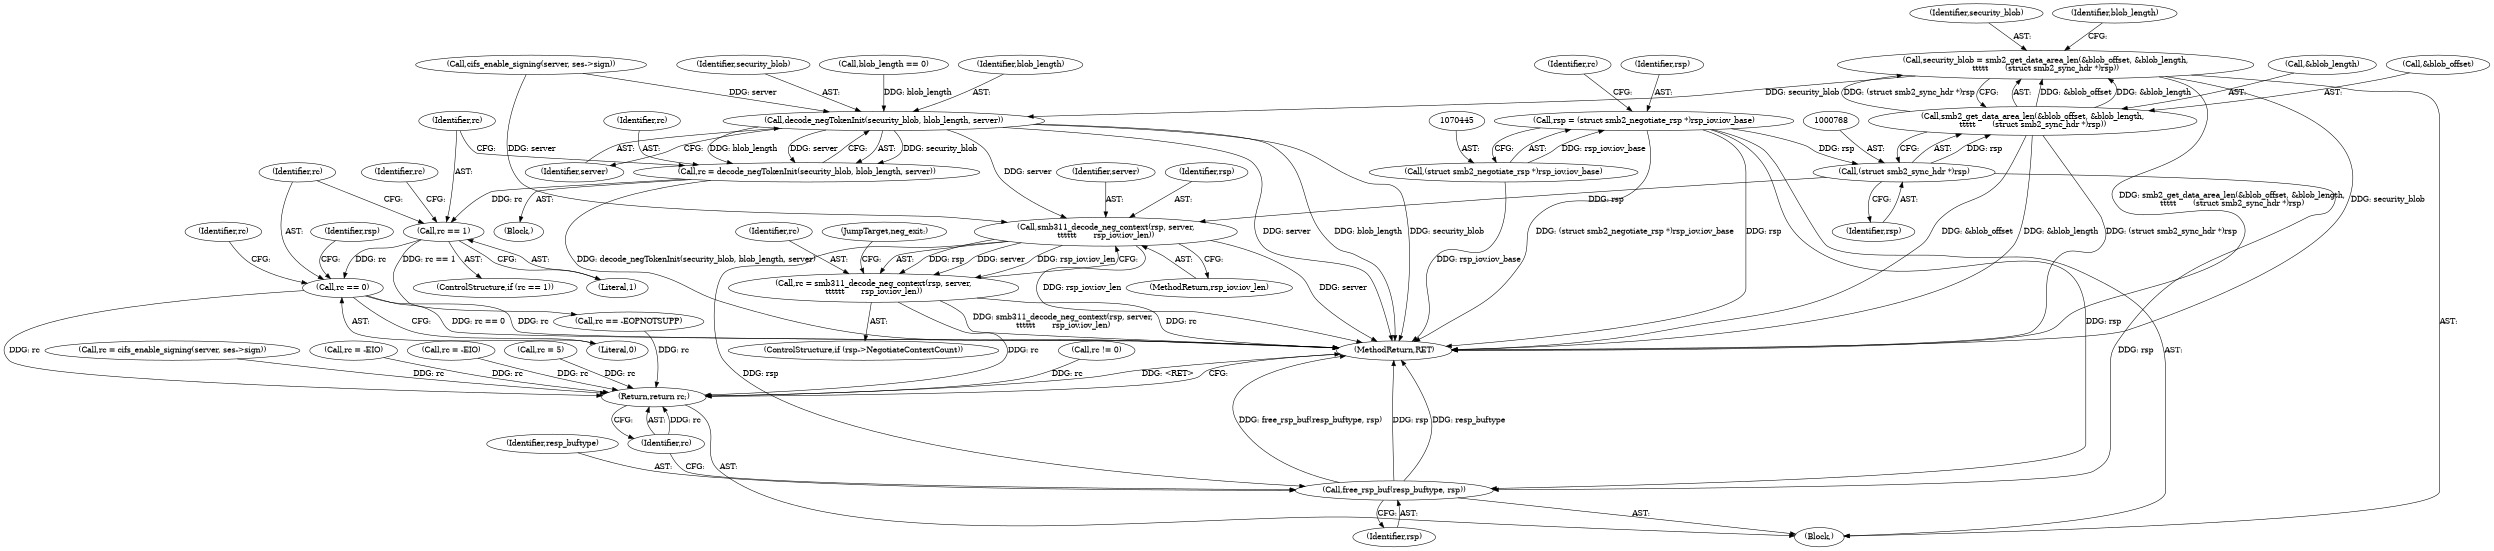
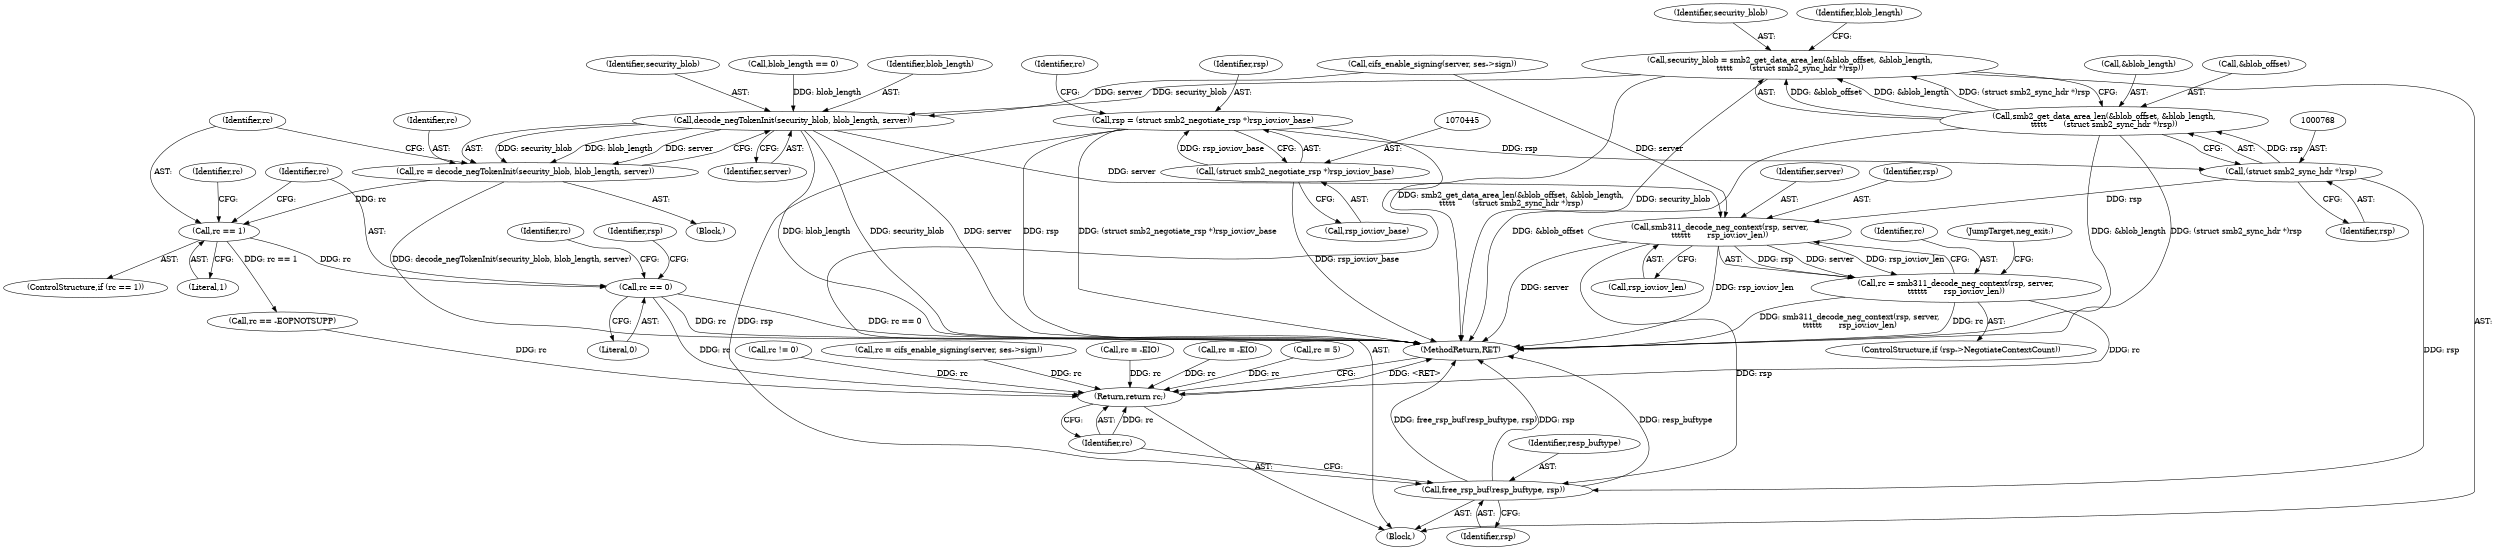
node "(Call,rsp_iov.iov_base)": added
node "(MethodReturn,rsp_iov.iov_len)": label "(MethodReturn,rsp_iov.iov_len)" -> "(Call,rsp_iov.iov_len)"
